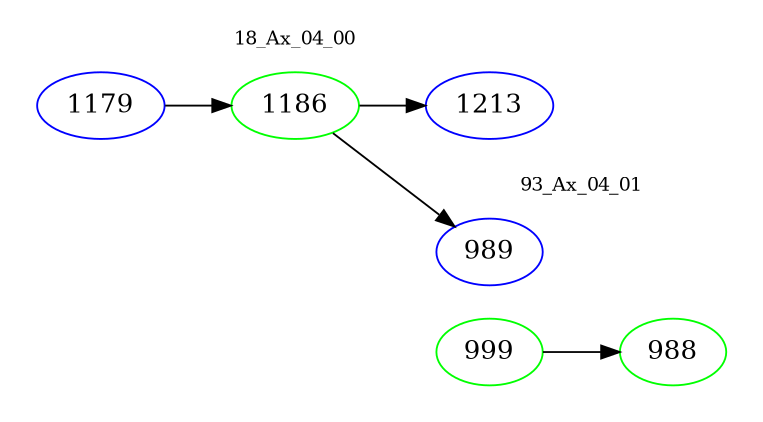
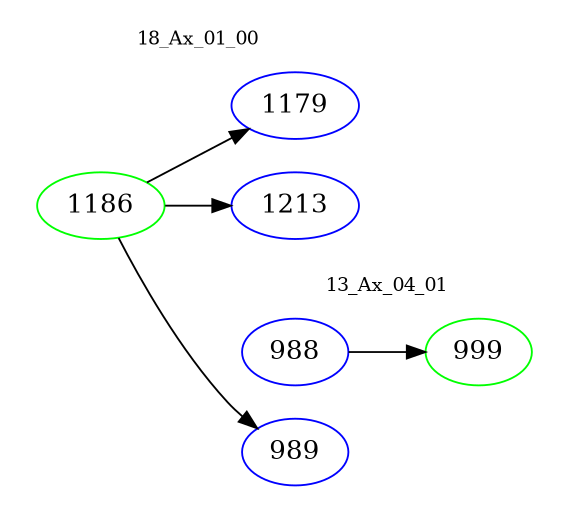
cluster "18_Ax_04_00": label "18_Ax_04_00" -> "18_Ax_01_00"
edge "1179" -> "1186": reversed
cluster "93_Ax_04_01": label "93_Ax_04_01" -> "13_Ax_04_01"
edge "999" -> "988": reversed
node "988": color green -> blue
